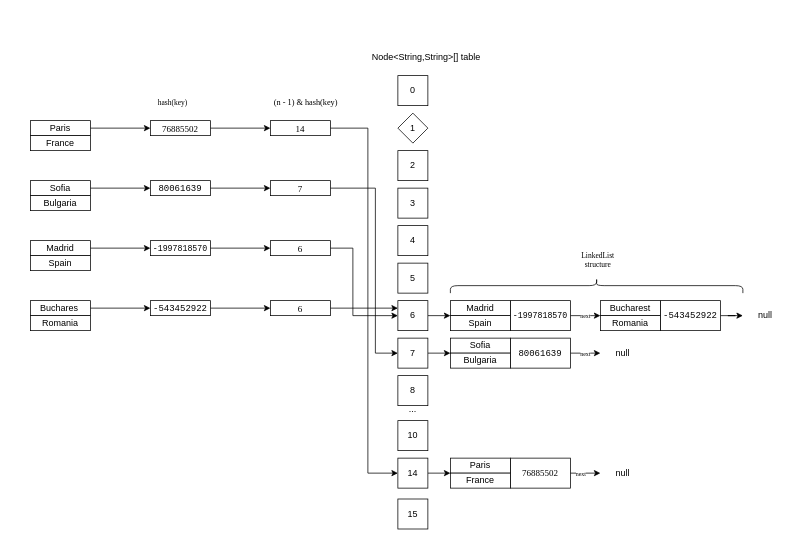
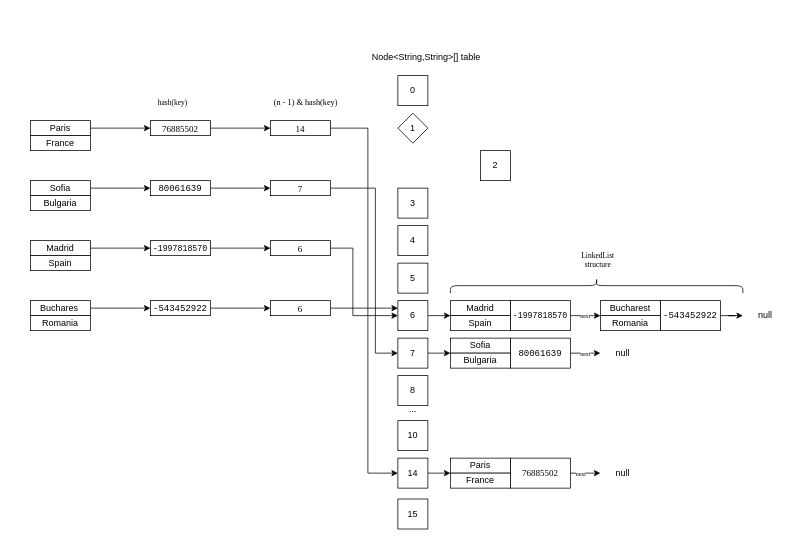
node "2": moved (413, 165) -> (495, 165)
